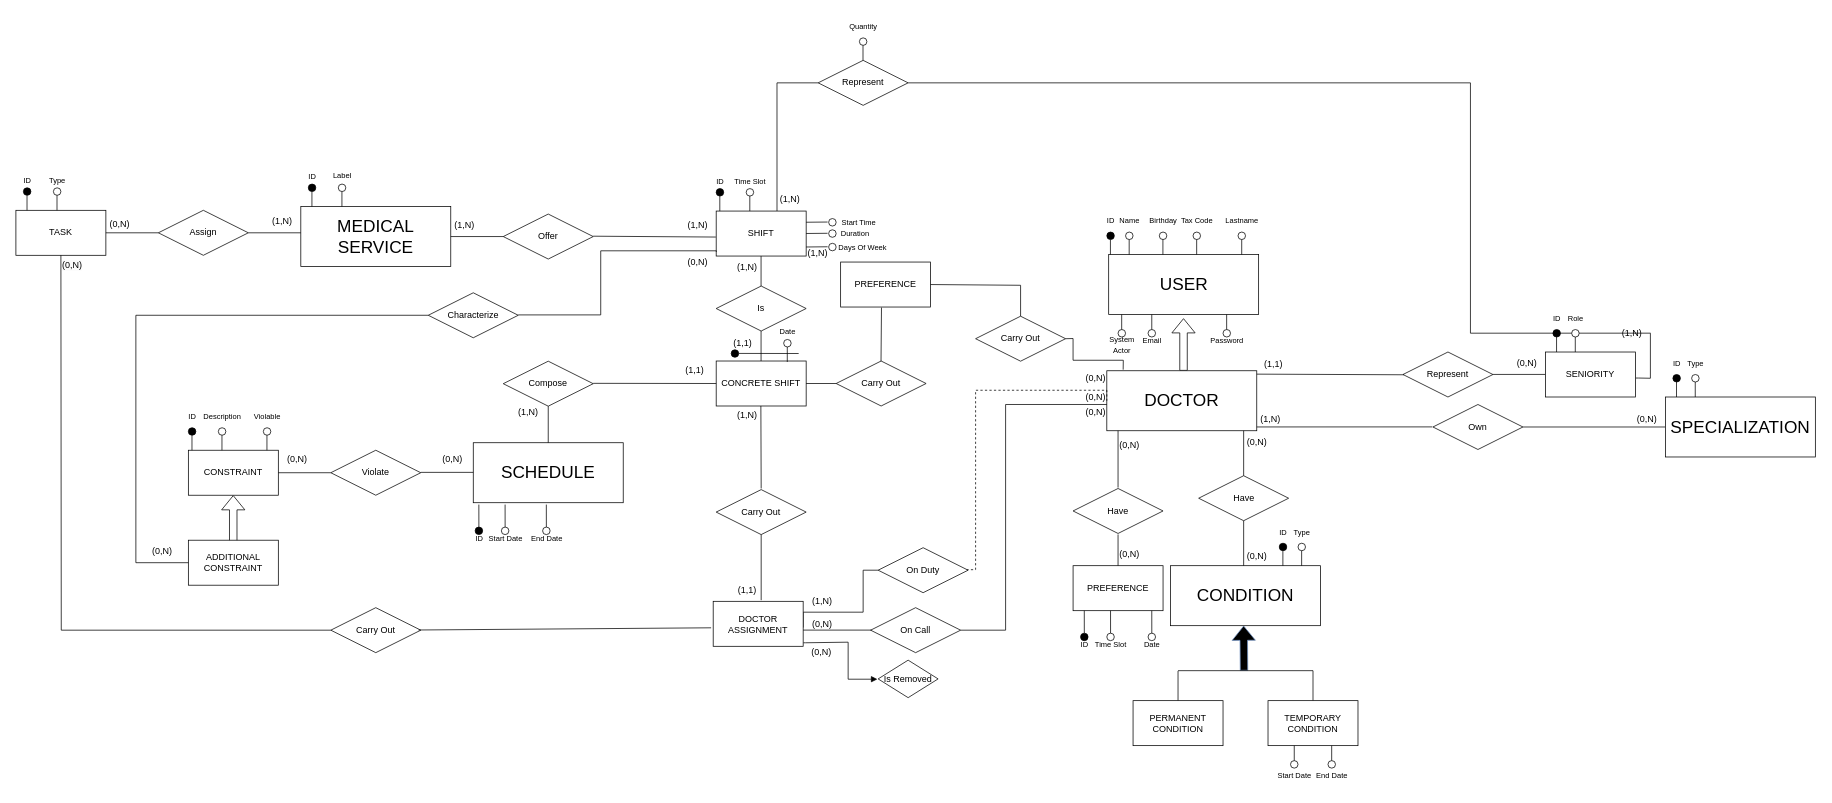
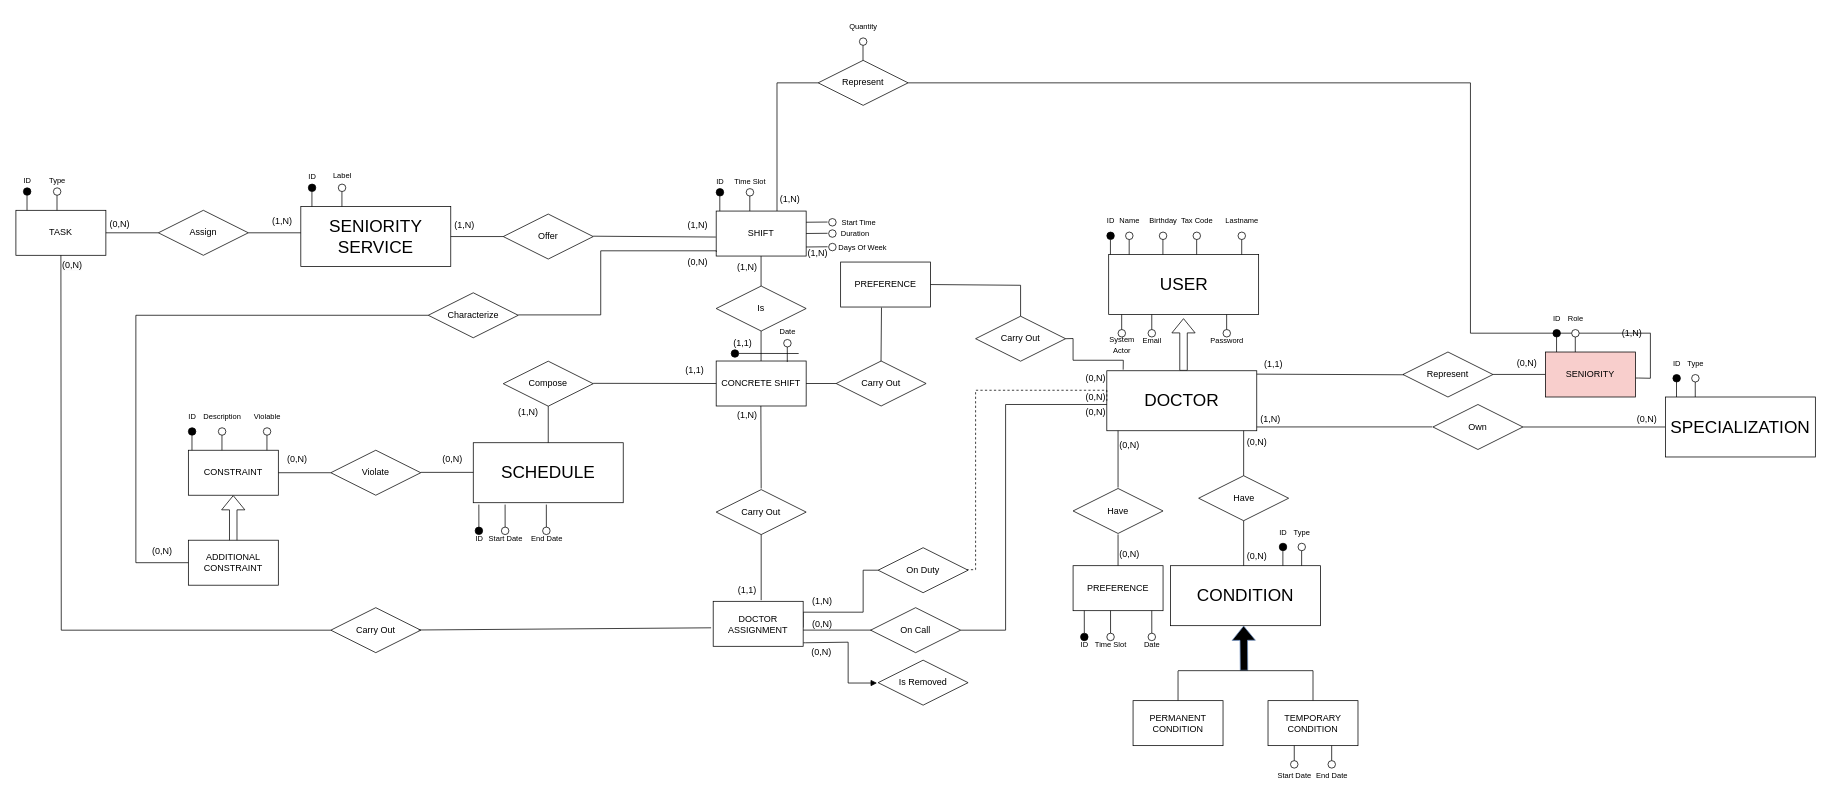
node "MEDICAL SERVICE": label "MEDICAL SERVICE" -> "SENIORITY SERVICE"
node "SENIORITY": fillcolor #ffffff -> #f8cecc
node "Is Removed": size 60x38 -> 90x45
